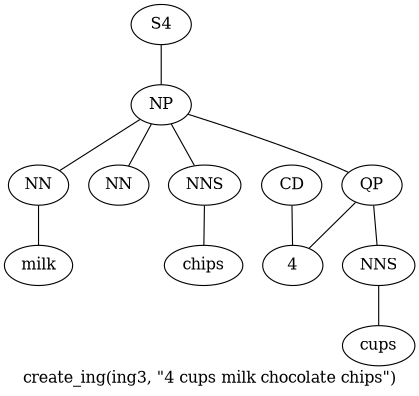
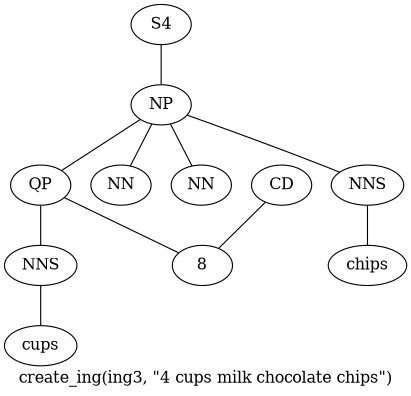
node "milk": removed
node "4": label "4" -> "8"
